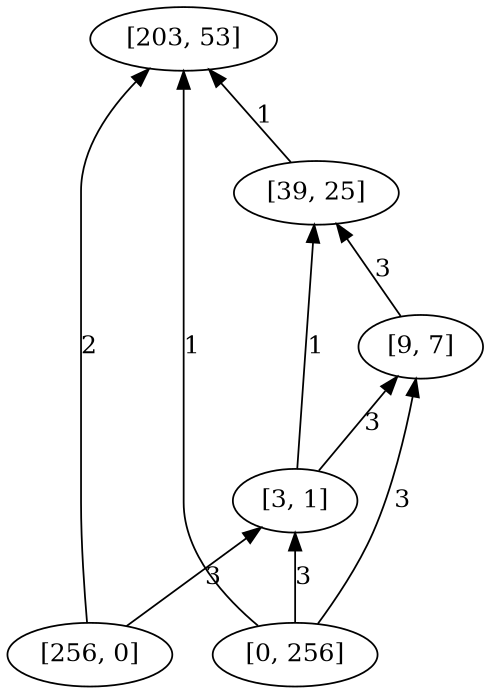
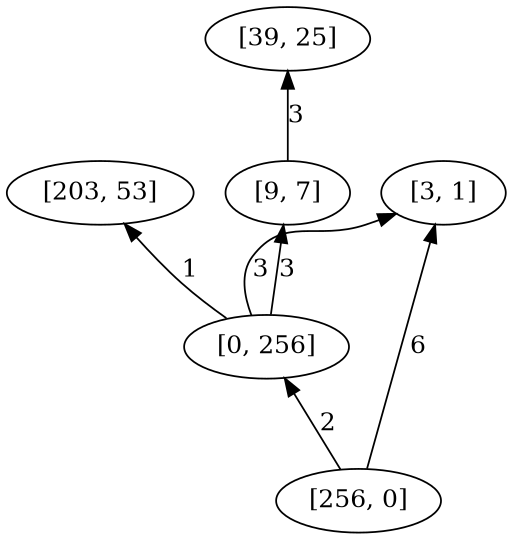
edge "[39, 25]" -> "[203, 53]": removed, label "1"
edge "[256, 0]" -> "[203, 53]": now "[256, 0]" -> "[0, 256]"
edge "[3, 1]" -> "[39, 25]": removed, label "1"
edge "[3, 1]" -> "[9, 7]": removed, label "3"
edge "[256, 0]" -> "[3, 1]": label "3" -> "6"
